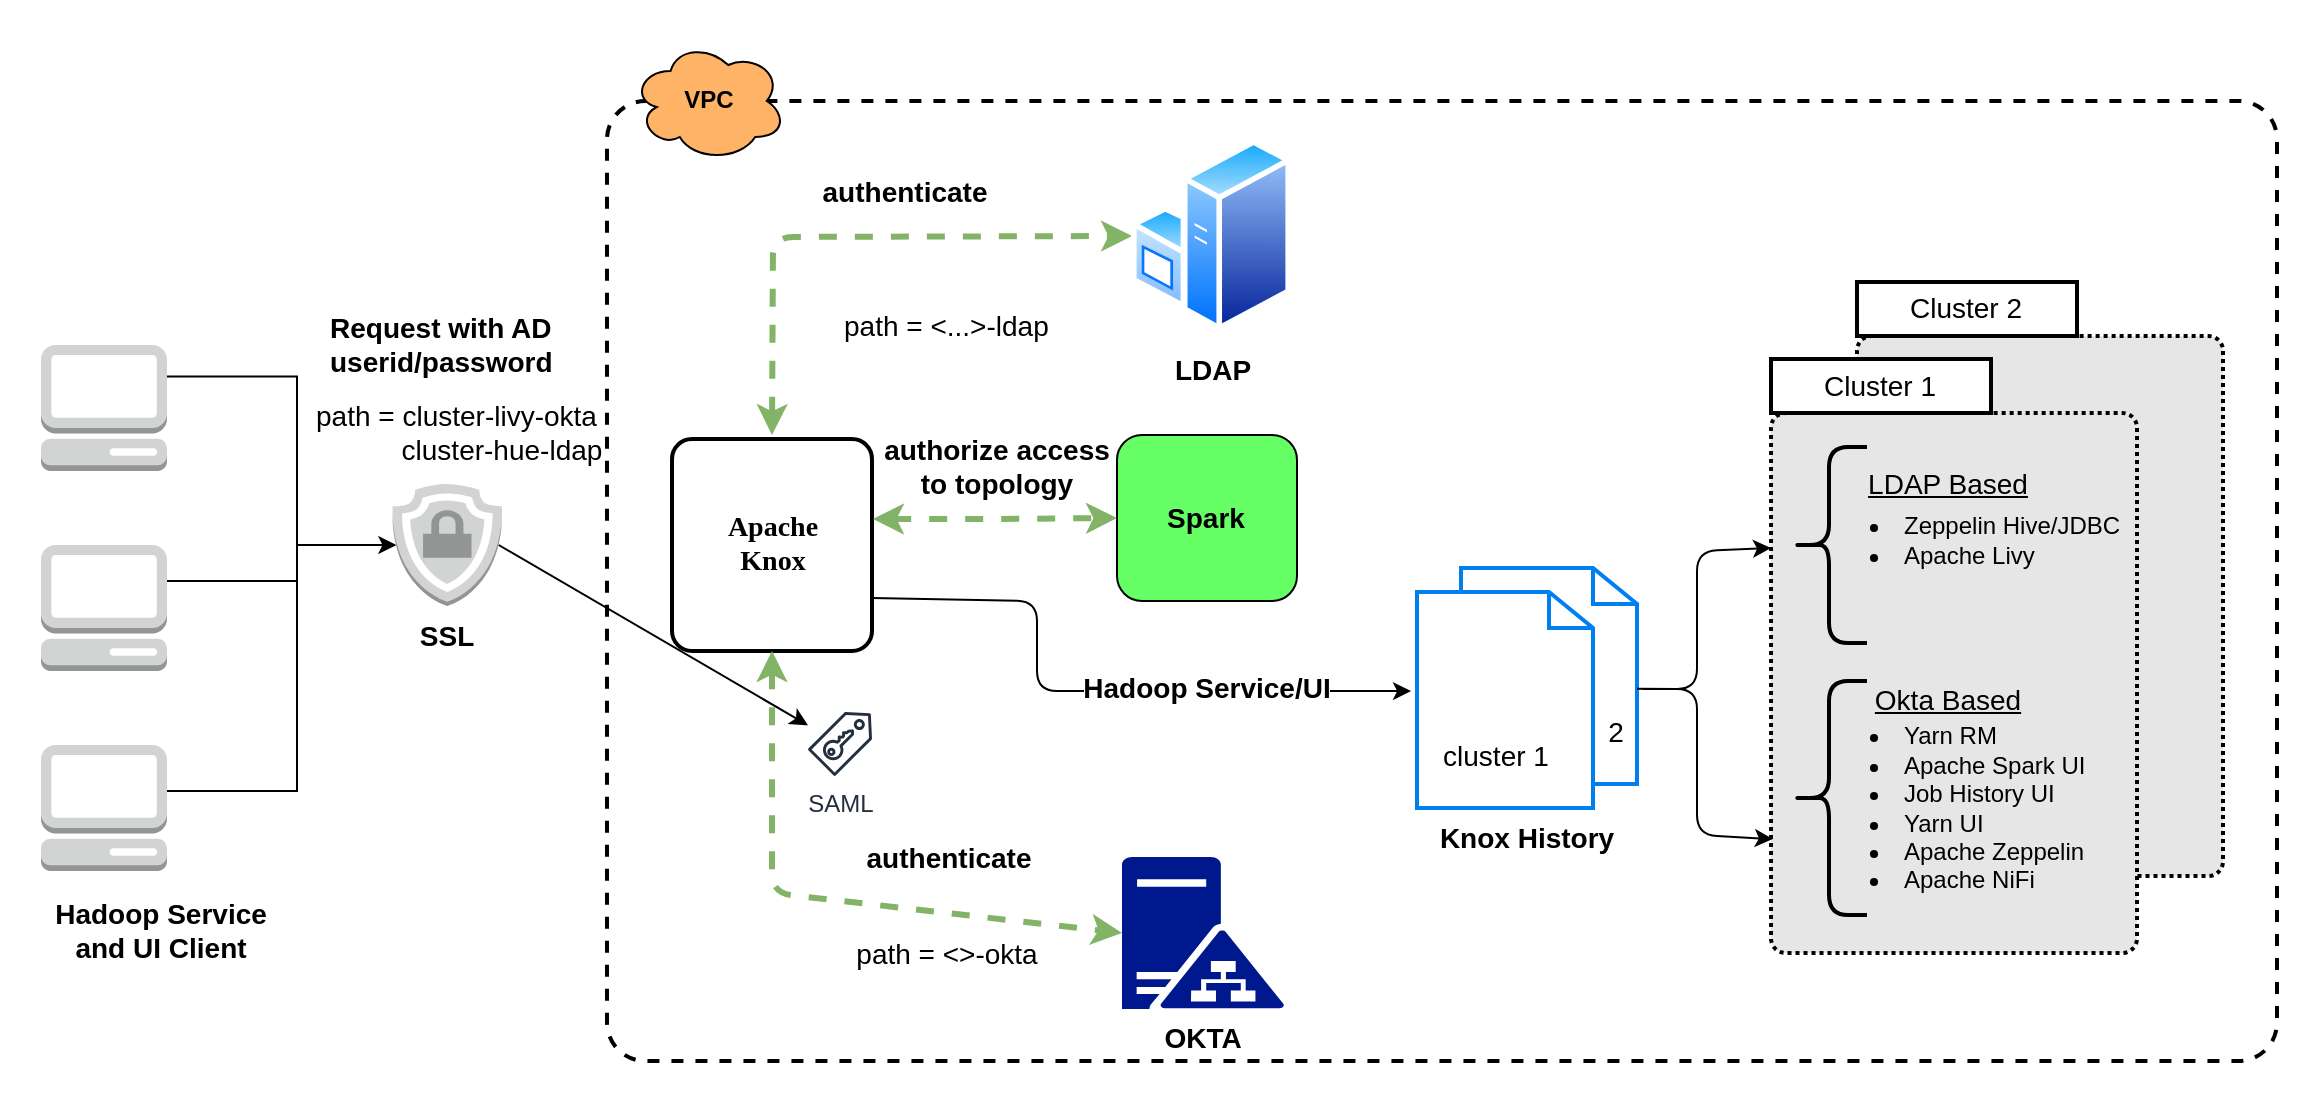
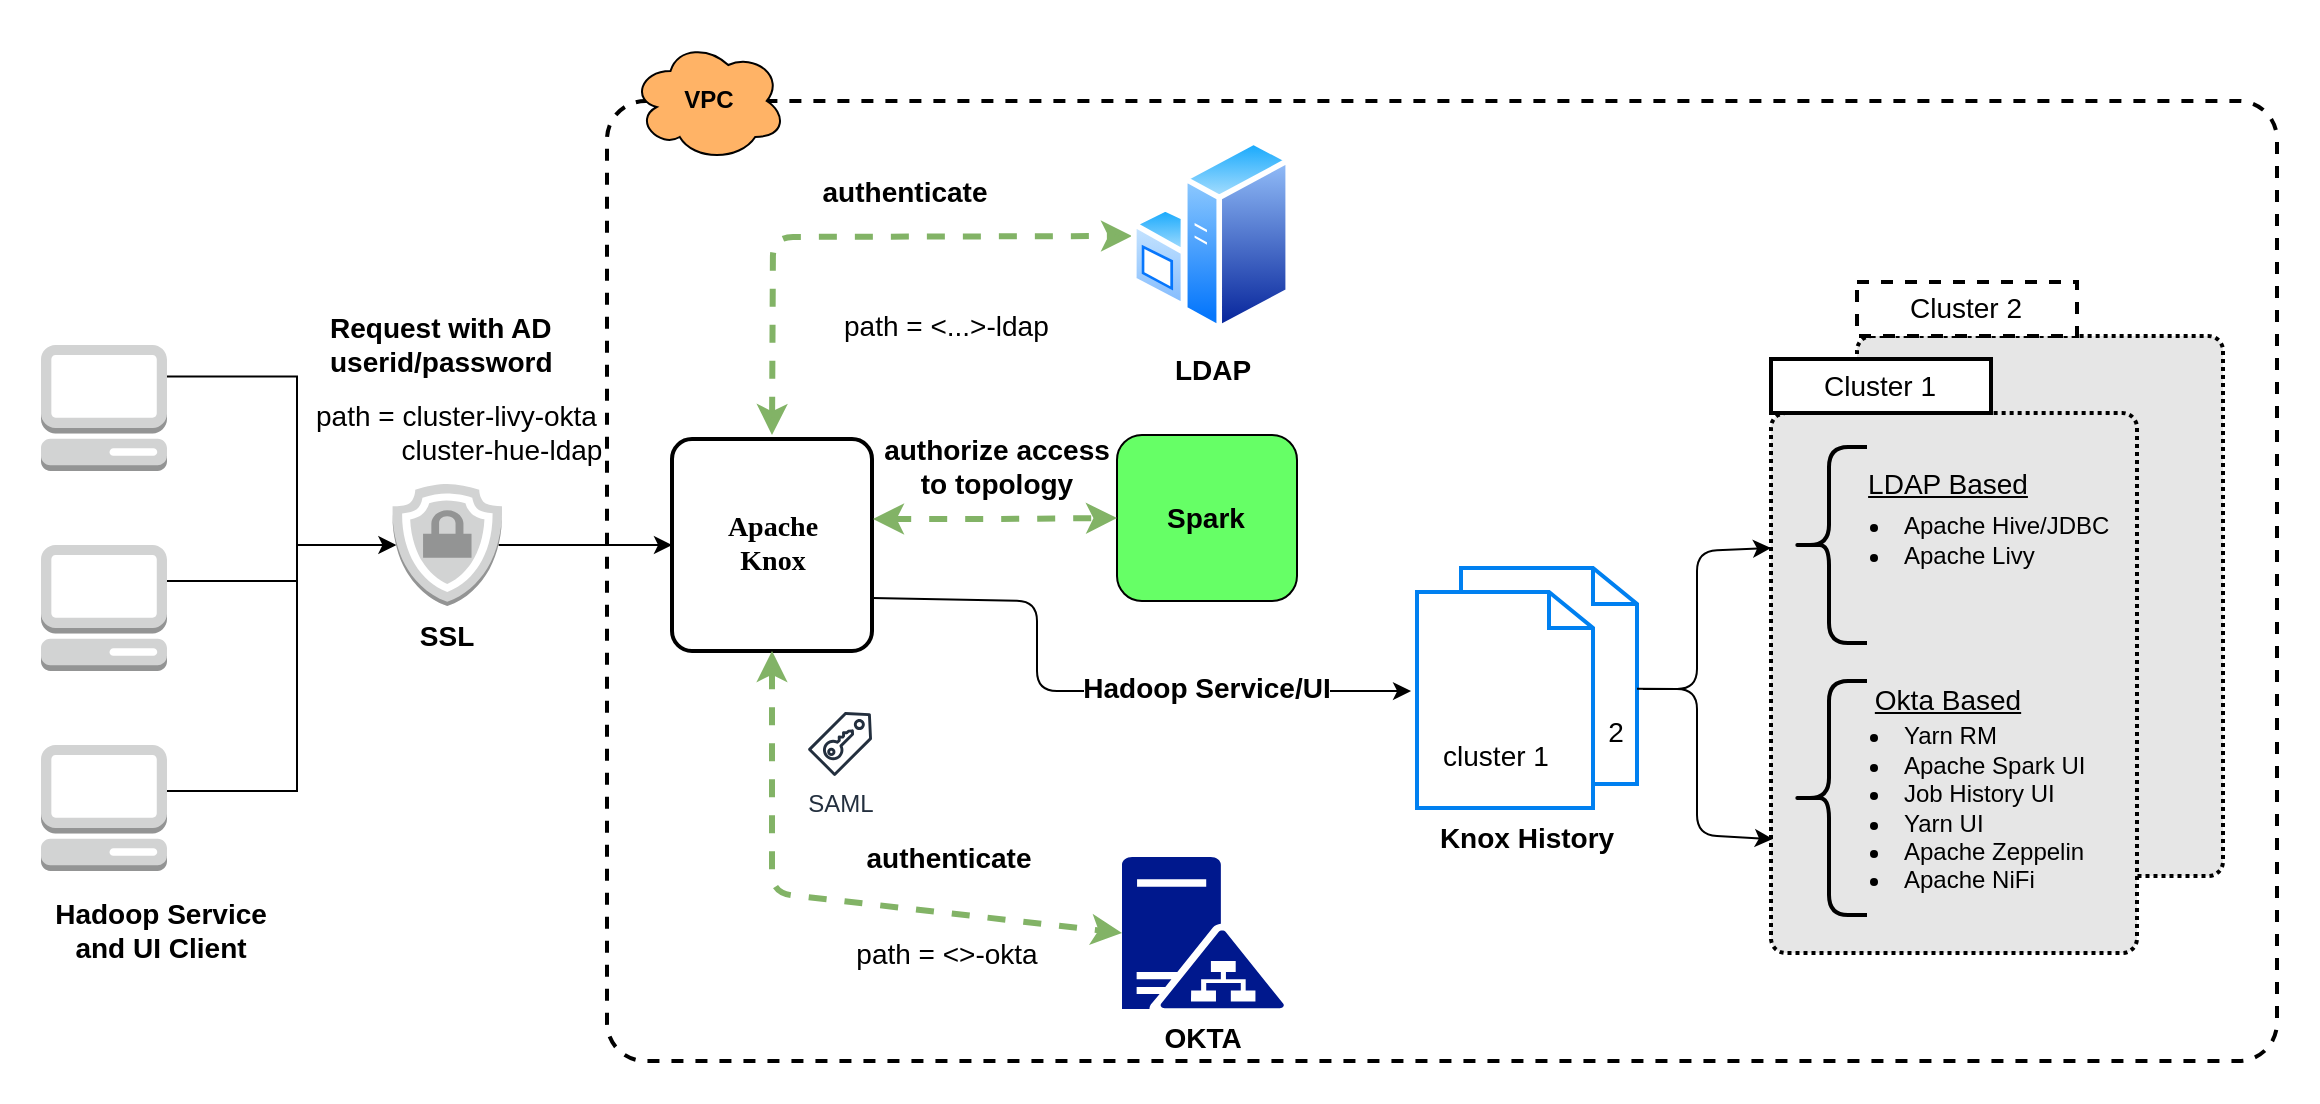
node "Cluster 2": style solid -> dashed
node "Zeppelin Hive/JDBC Apache Livy": label "Zeppelin Hive/JDBC Apache Livy" -> "Apache Hive/JDBC Apache Livy"
edge "SSL" -> "SAML": now "SSL" -> "Apache Knox"
